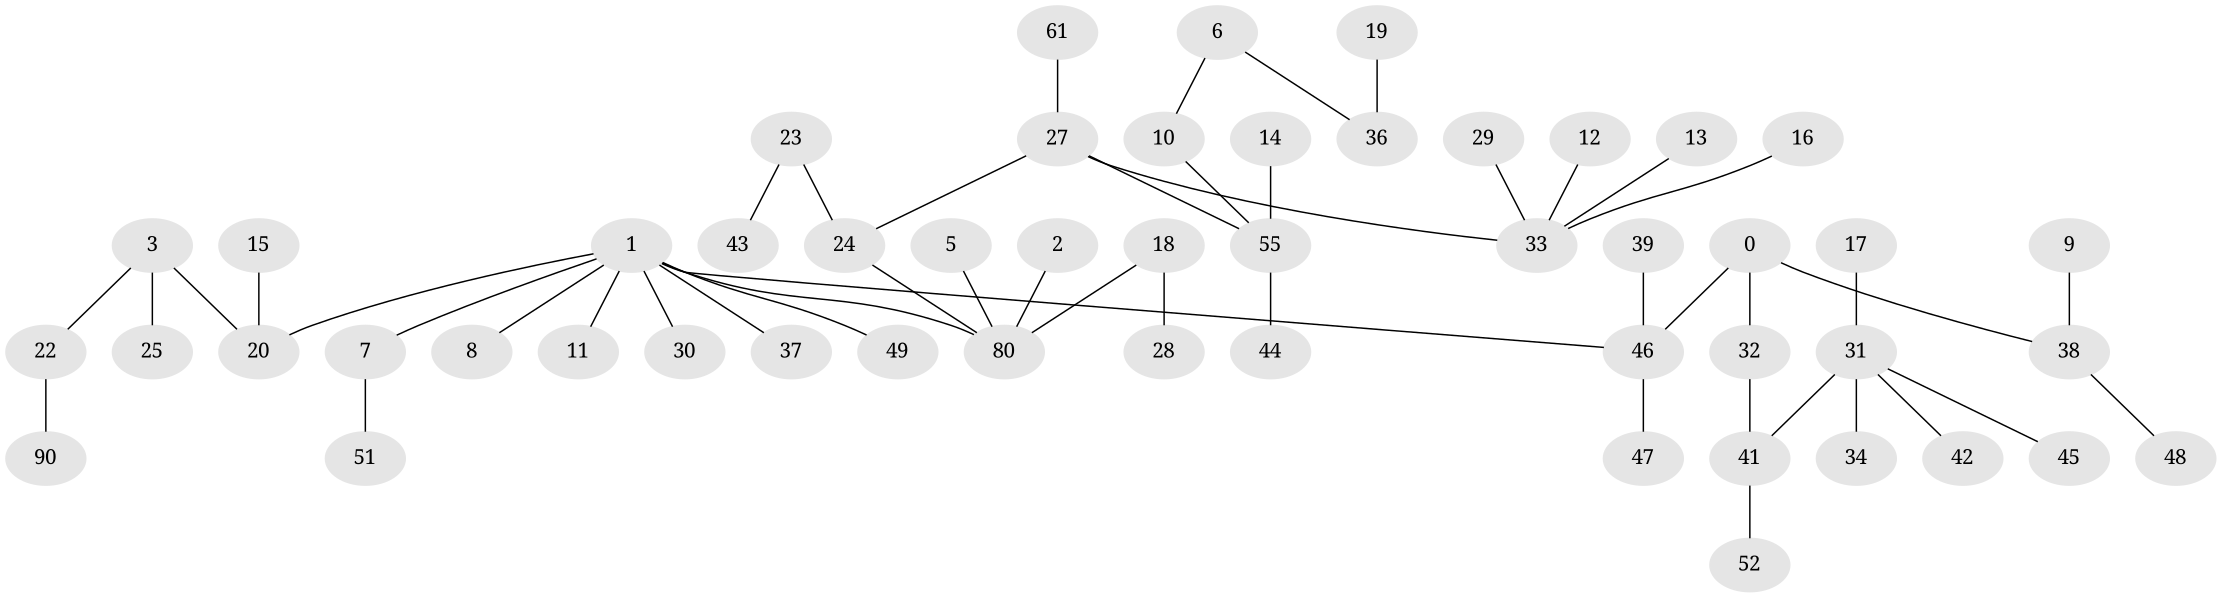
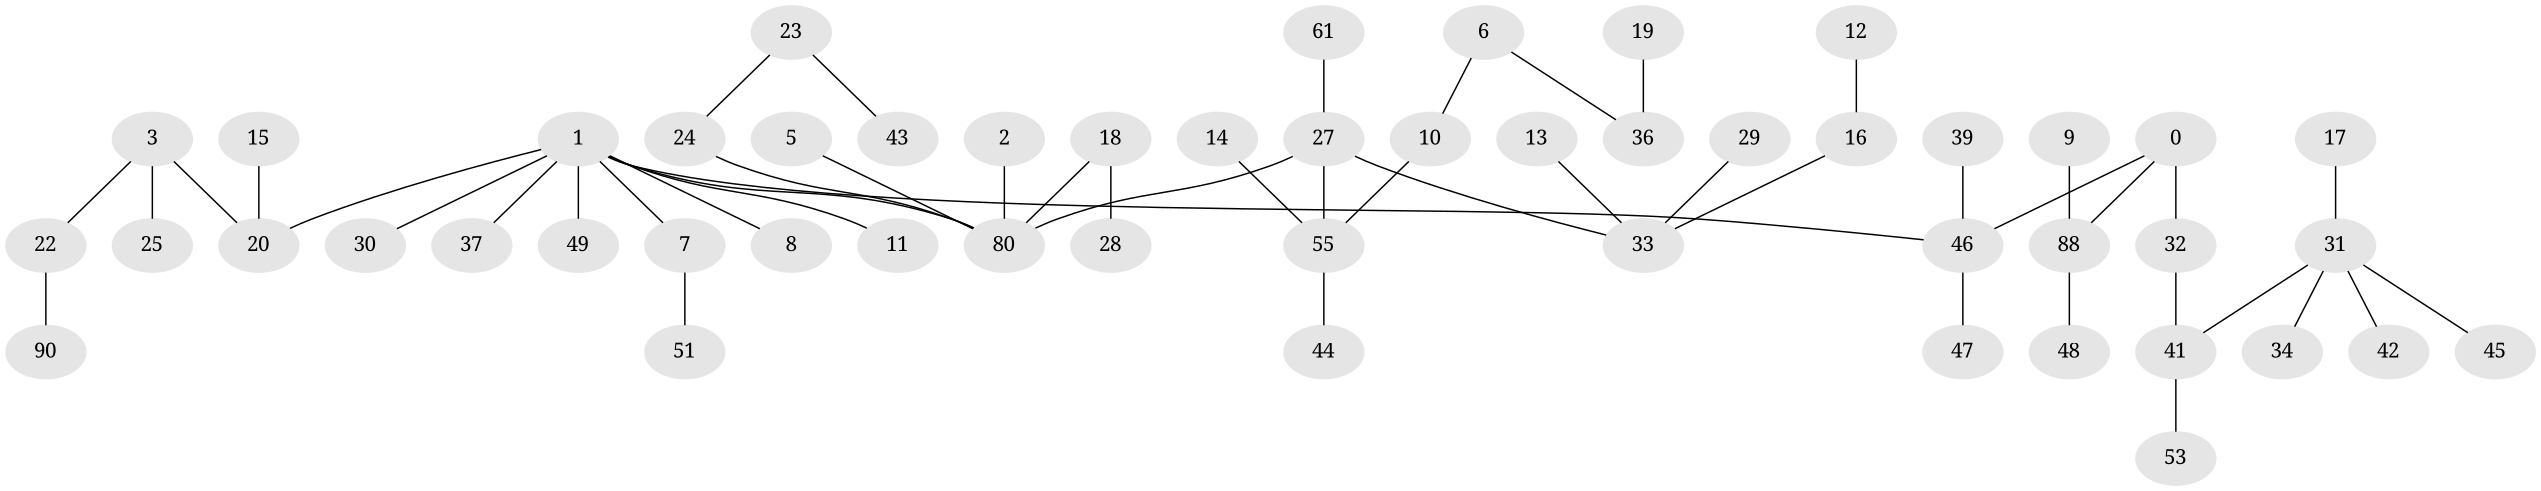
edge "27" -- "24": now "27" -- "80"
edge "12" -- "33": now "12" -- "16"
node "38": label "38" -> "88"
node "52": label "52" -> "53"
